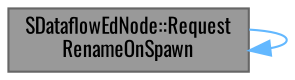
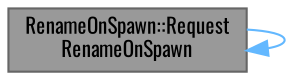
node "SDataflowEdNode::Request RenameOnSpawn": label "SDataflowEdNode::Request RenameOnSpawn" -> "RenameOnSpawn::Request RenameOnSpawn"
